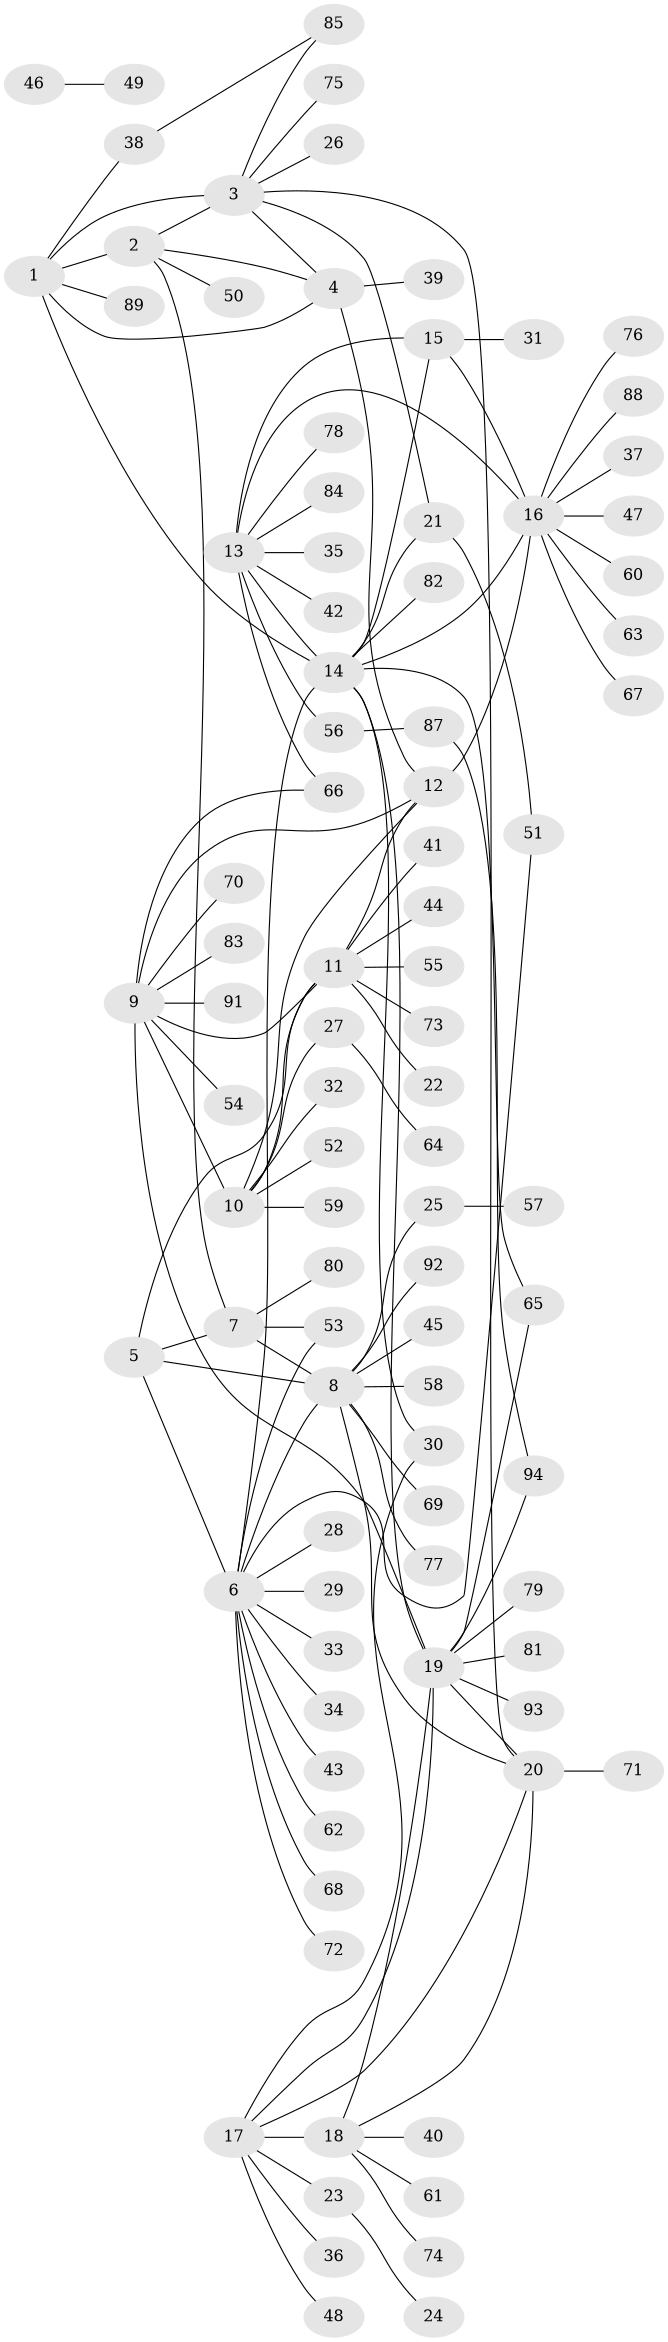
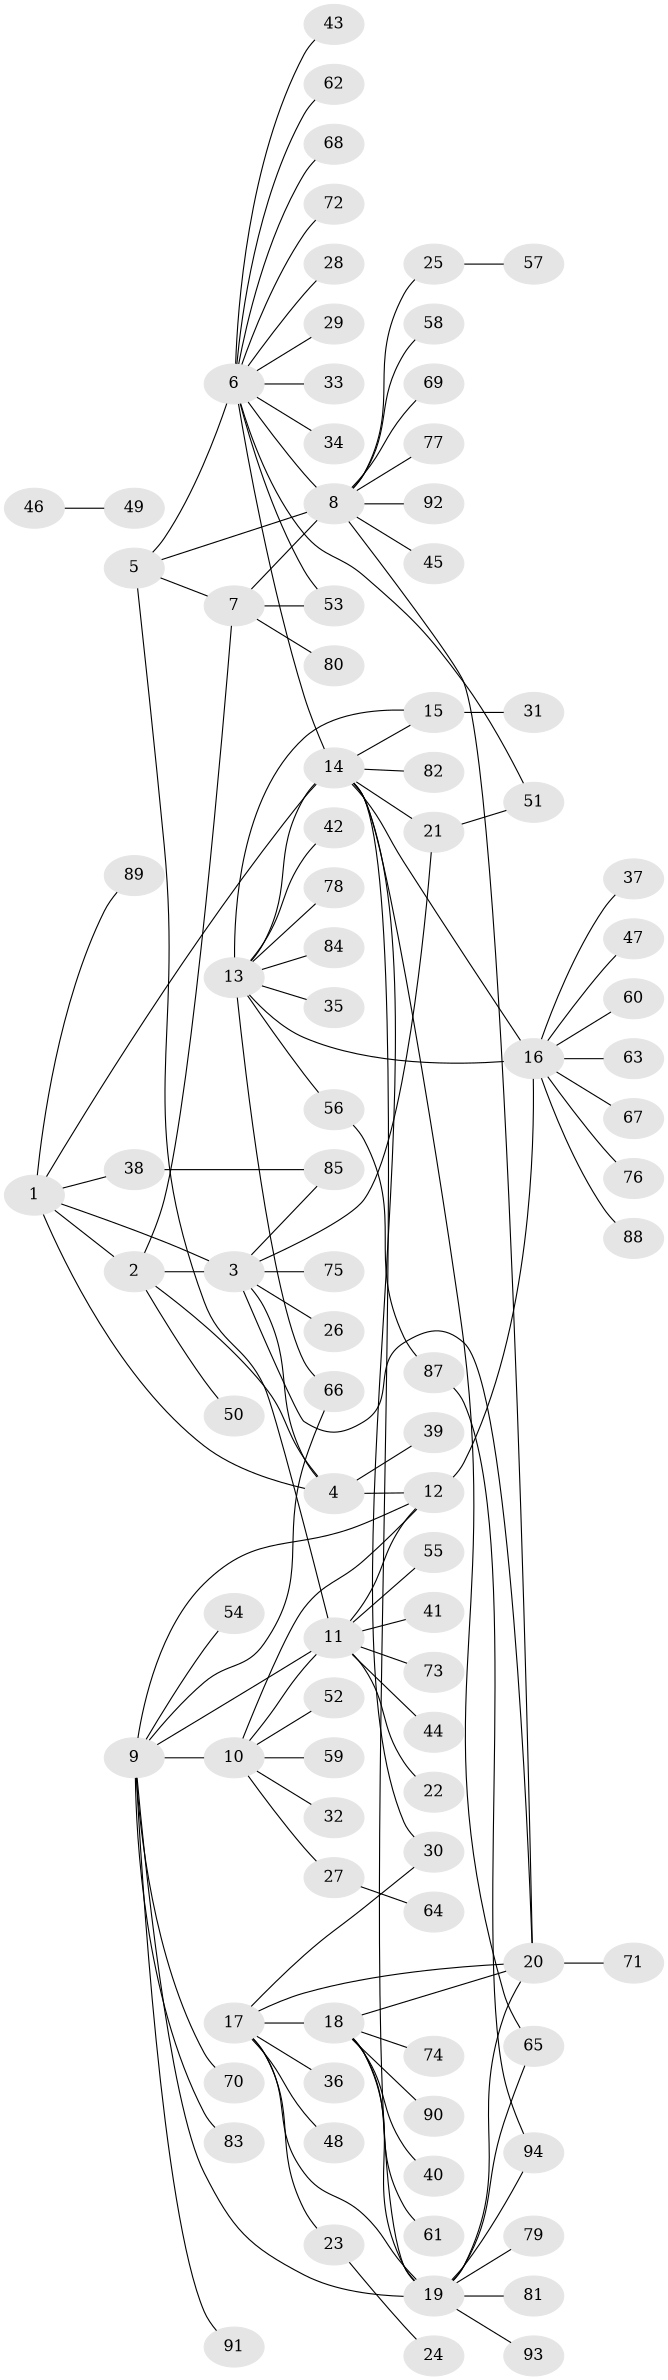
edge "15" -- "16": removed
node "90": added
